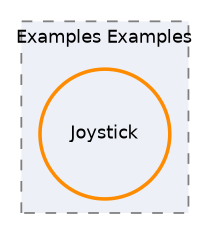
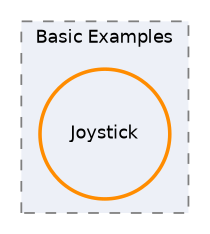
cluster "Examples Examples": label "Examples Examples" -> "Basic Examples"
